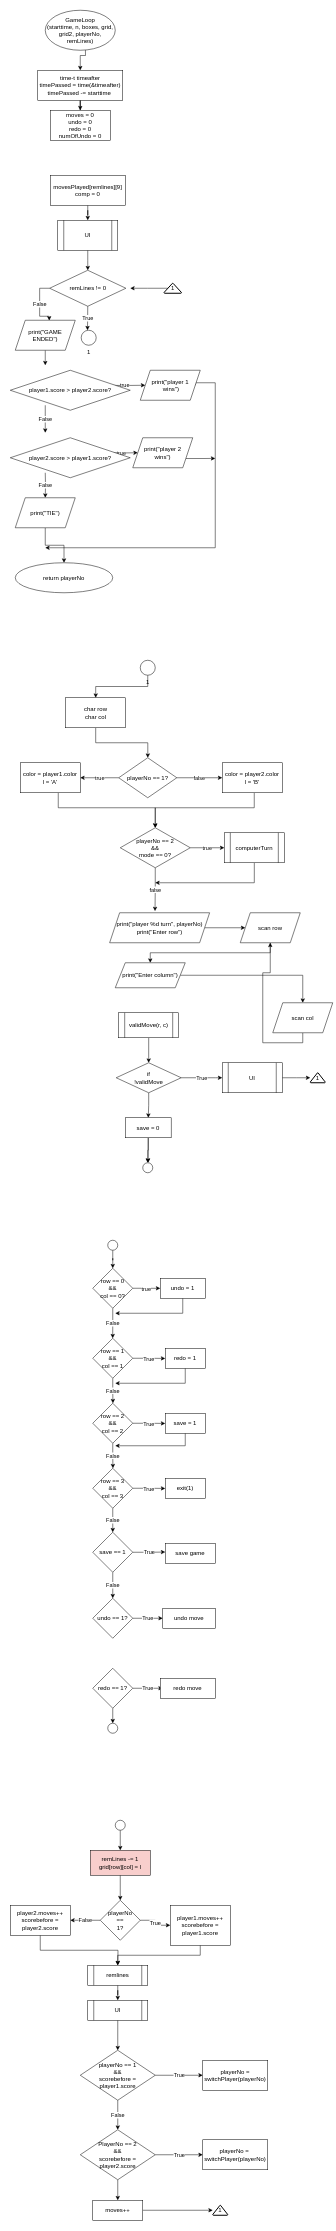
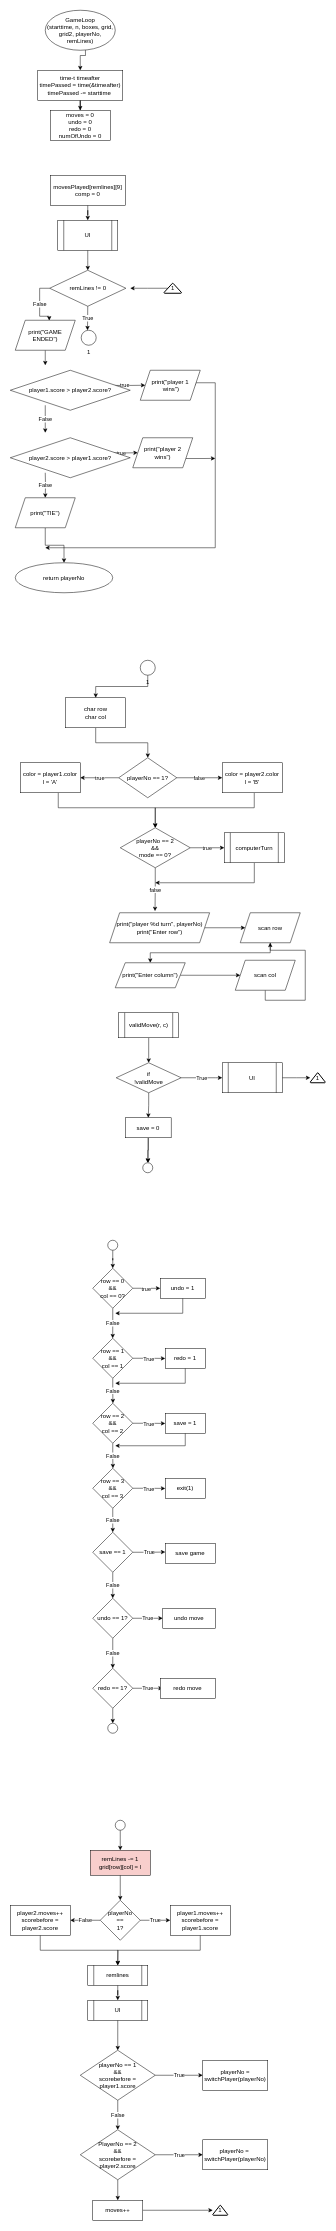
node "scan col": moved (303, 1018) -> (265, 975)
edge "undo == 1?" -> "redo == 1?": added, label "False"
node "player1.moves++ scorebefore = player1.score": size 60x40 -> 60x30
